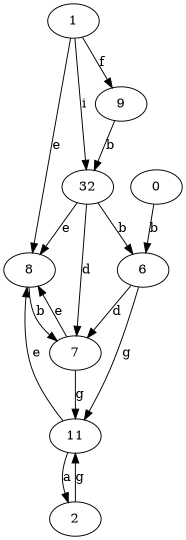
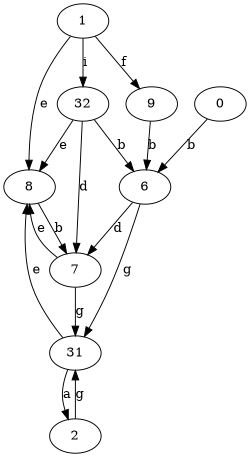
edge "9" -> "32": now "9" -> "6"
node "11": label "11" -> "31"
